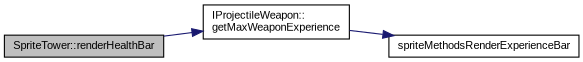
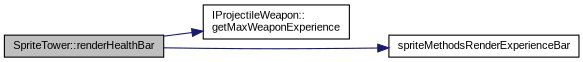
edge "IProjectileWeapon:: getMaxWeaponExperience" -> "spriteMethodsRenderExperienceBar": now "SpriteTower::renderHealthBar" -> "spriteMethodsRenderExperienceBar"
